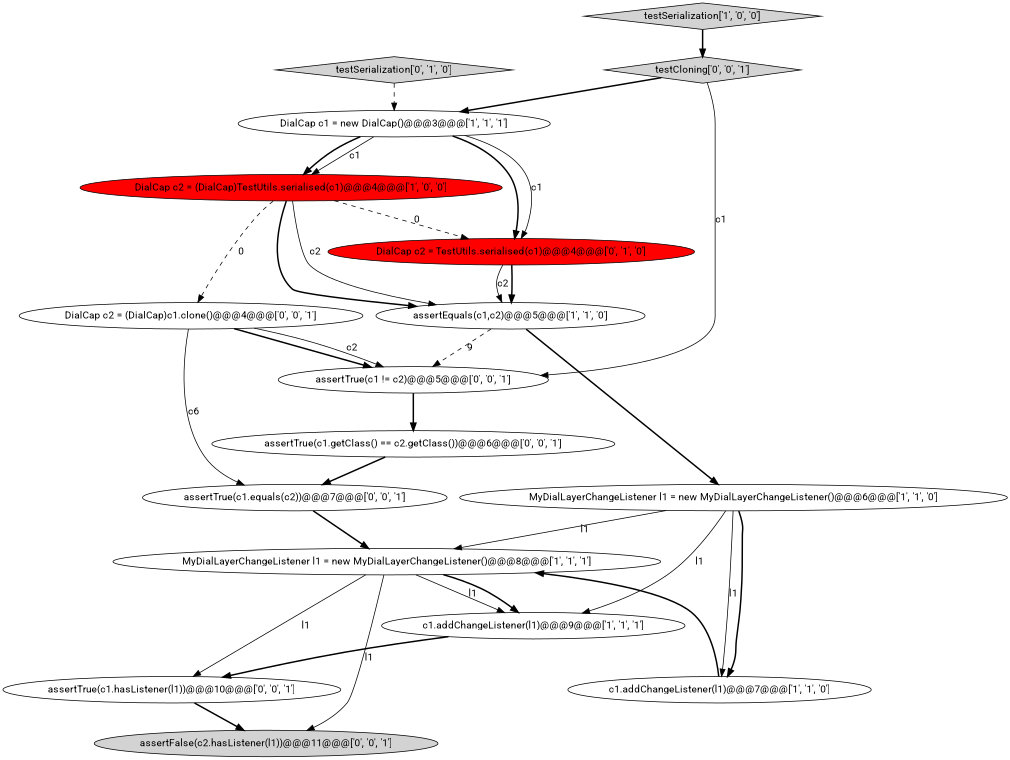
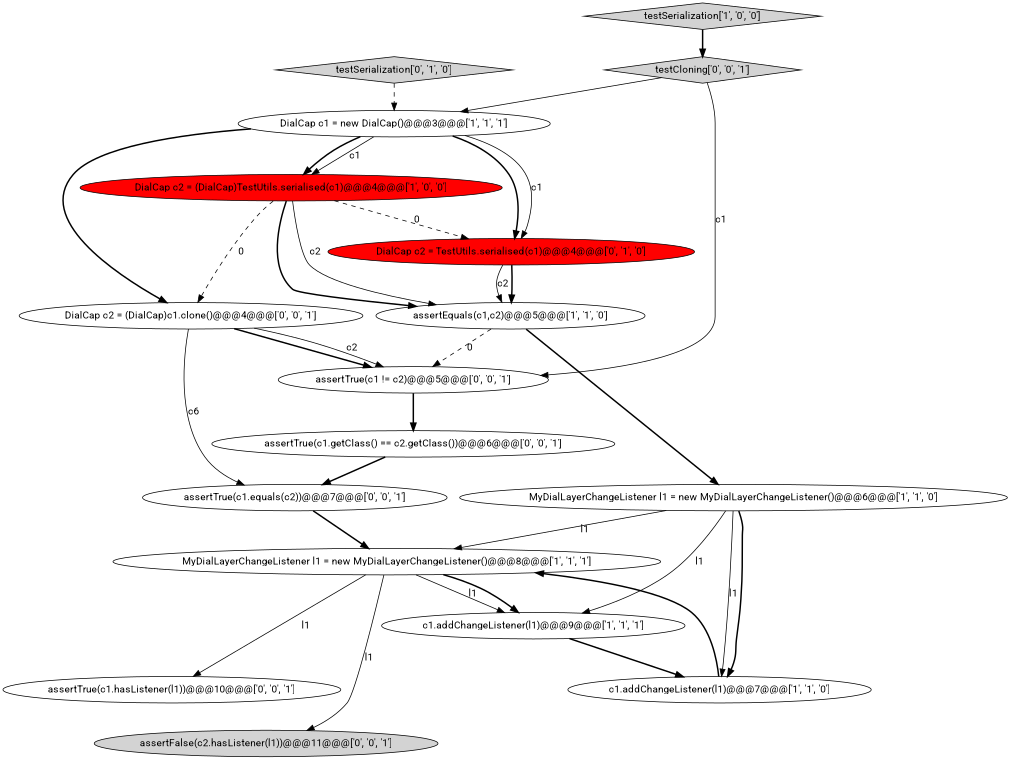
edge "testCloning['0', '0', '1']" -> "DialCap c1 = new DialCap()@@@3@@@['1', '1', '1']": style bold -> solid
edge "DialCap c1 = new DialCap()@@@3@@@['1', '1', '1']" -> "DialCap c2 = (DialCap)c1.clone()@@@4@@@['0', '0', '1']": added
edge "assertEquals(c1,c2)@@@5@@@['1', '1', '0']" -> "assertTrue(c1 != c2)@@@5@@@['0', '0', '1']": label "9" -> "0"
edge "c1.addChangeListener(l1)@@@9@@@['1', '1', '1']" -> "assertTrue(c1.hasListener(l1))@@@10@@@['0', '0', '1']": now "c1.addChangeListener(l1)@@@9@@@['1', '1', '1']" -> "c1.addChangeListener(l1)@@@7@@@['1', '1', '0']"
edge "assertTrue(c1.hasListener(l1))@@@10@@@['0', '0', '1']" -> "assertFalse(c2.hasListener(l1))@@@11@@@['0', '0', '1']": removed
